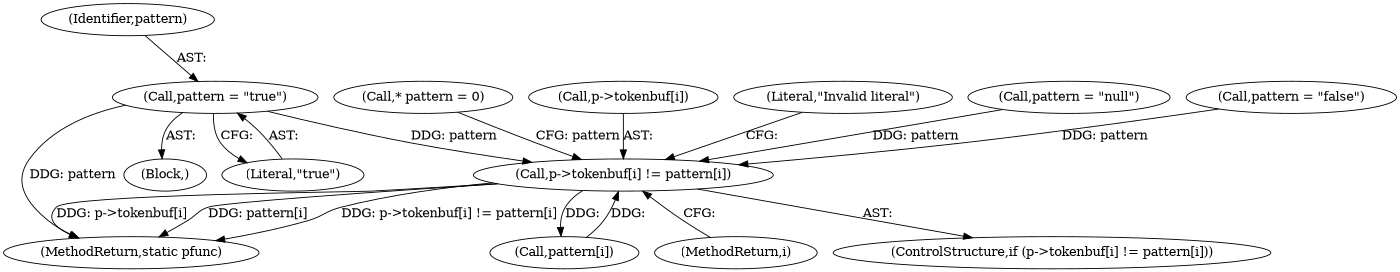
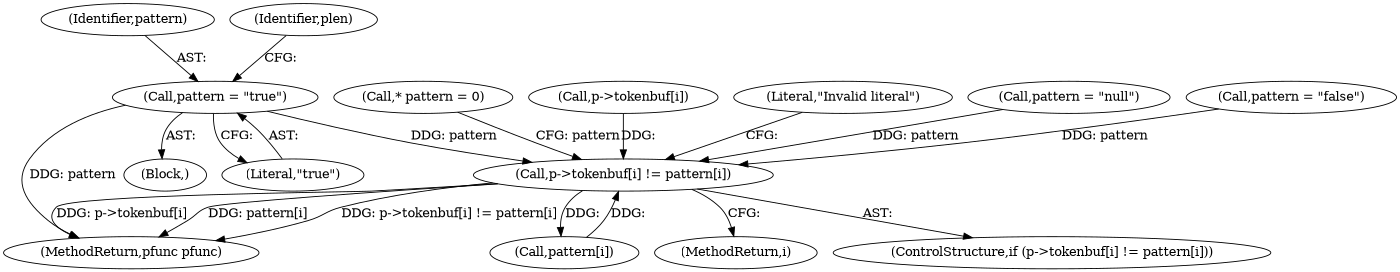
node "(Identifier,plen)": added
edge "(Call,p->tokenbuf[i])" -> "(Call,p->tokenbuf[i] != pattern[i])": label "AST: " -> "DDG: "
edge "(MethodReturn,i)" -> "(Call,p->tokenbuf[i] != pattern[i])": reversed
node "(MethodReturn,static pfunc)": label "(MethodReturn,static pfunc)" -> "(MethodReturn,pfunc pfunc)"
